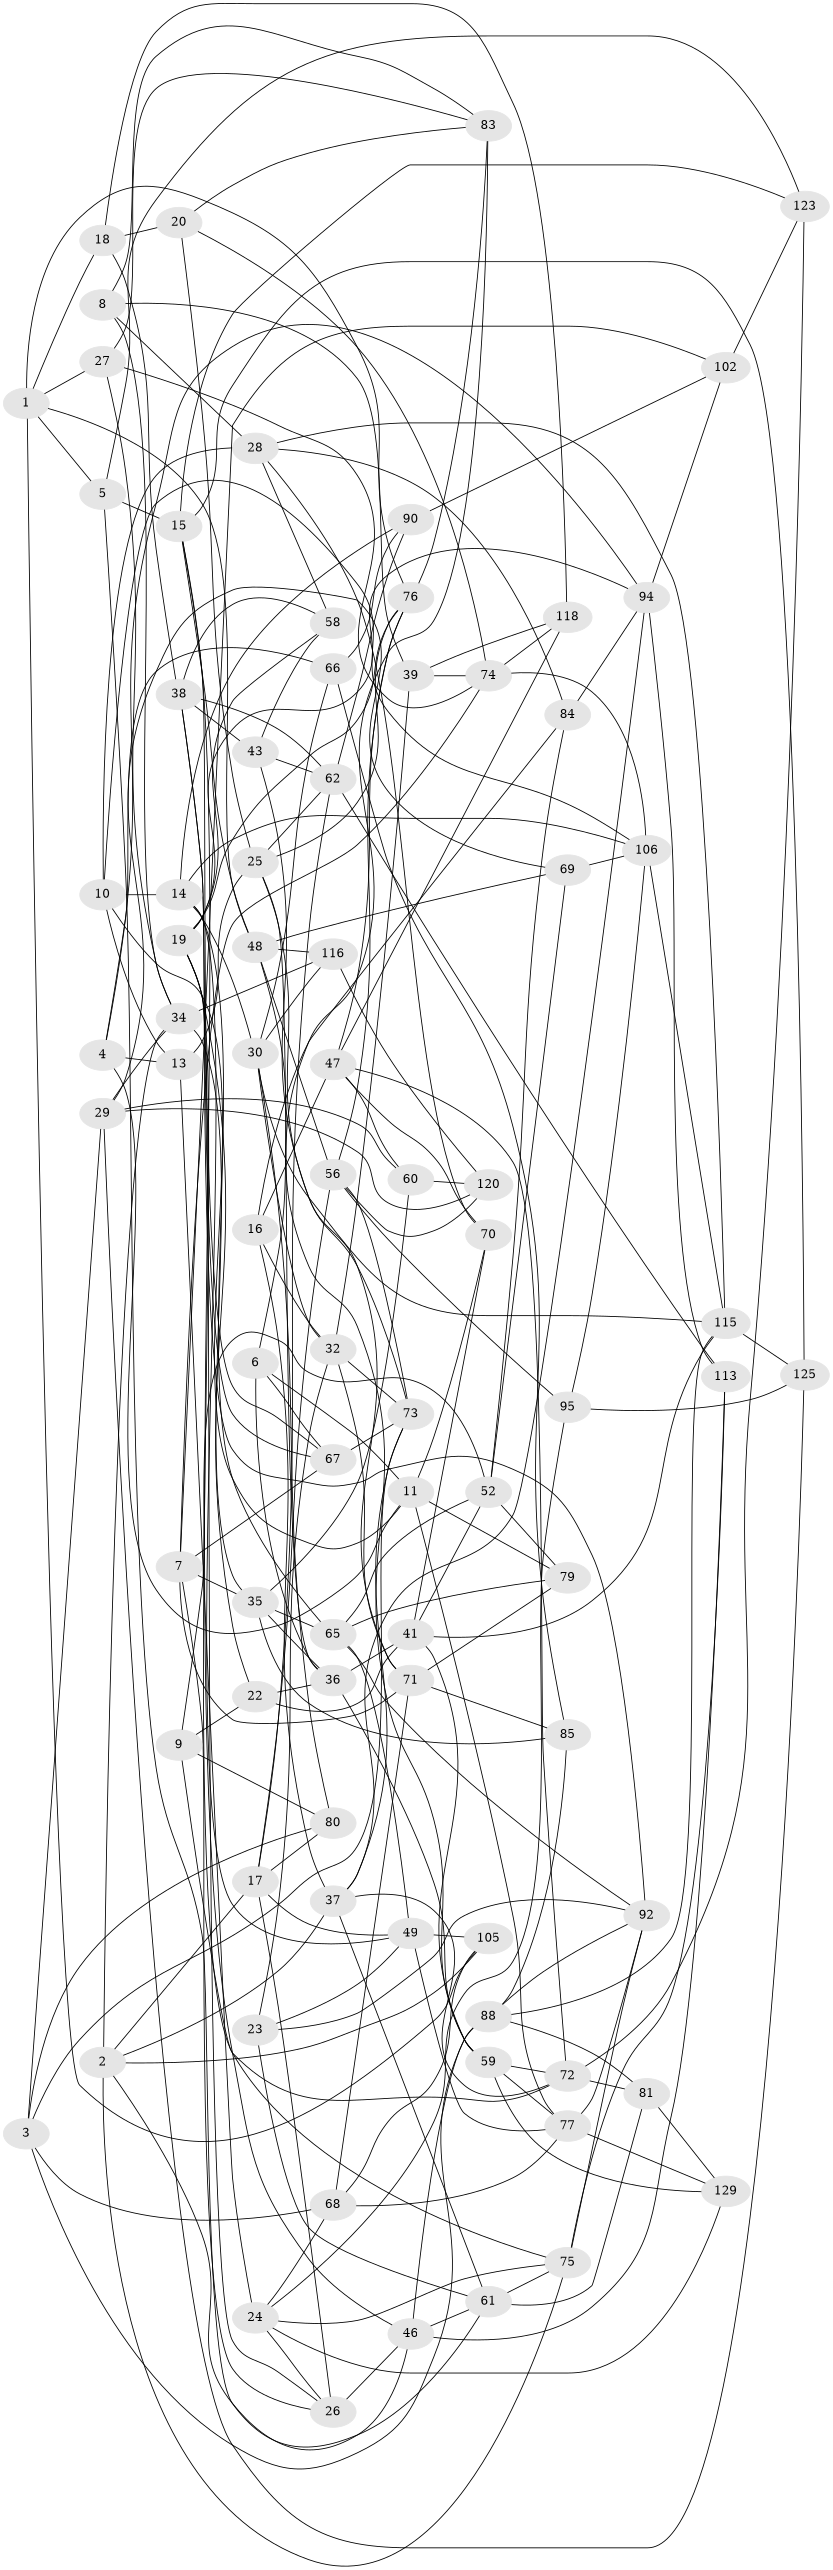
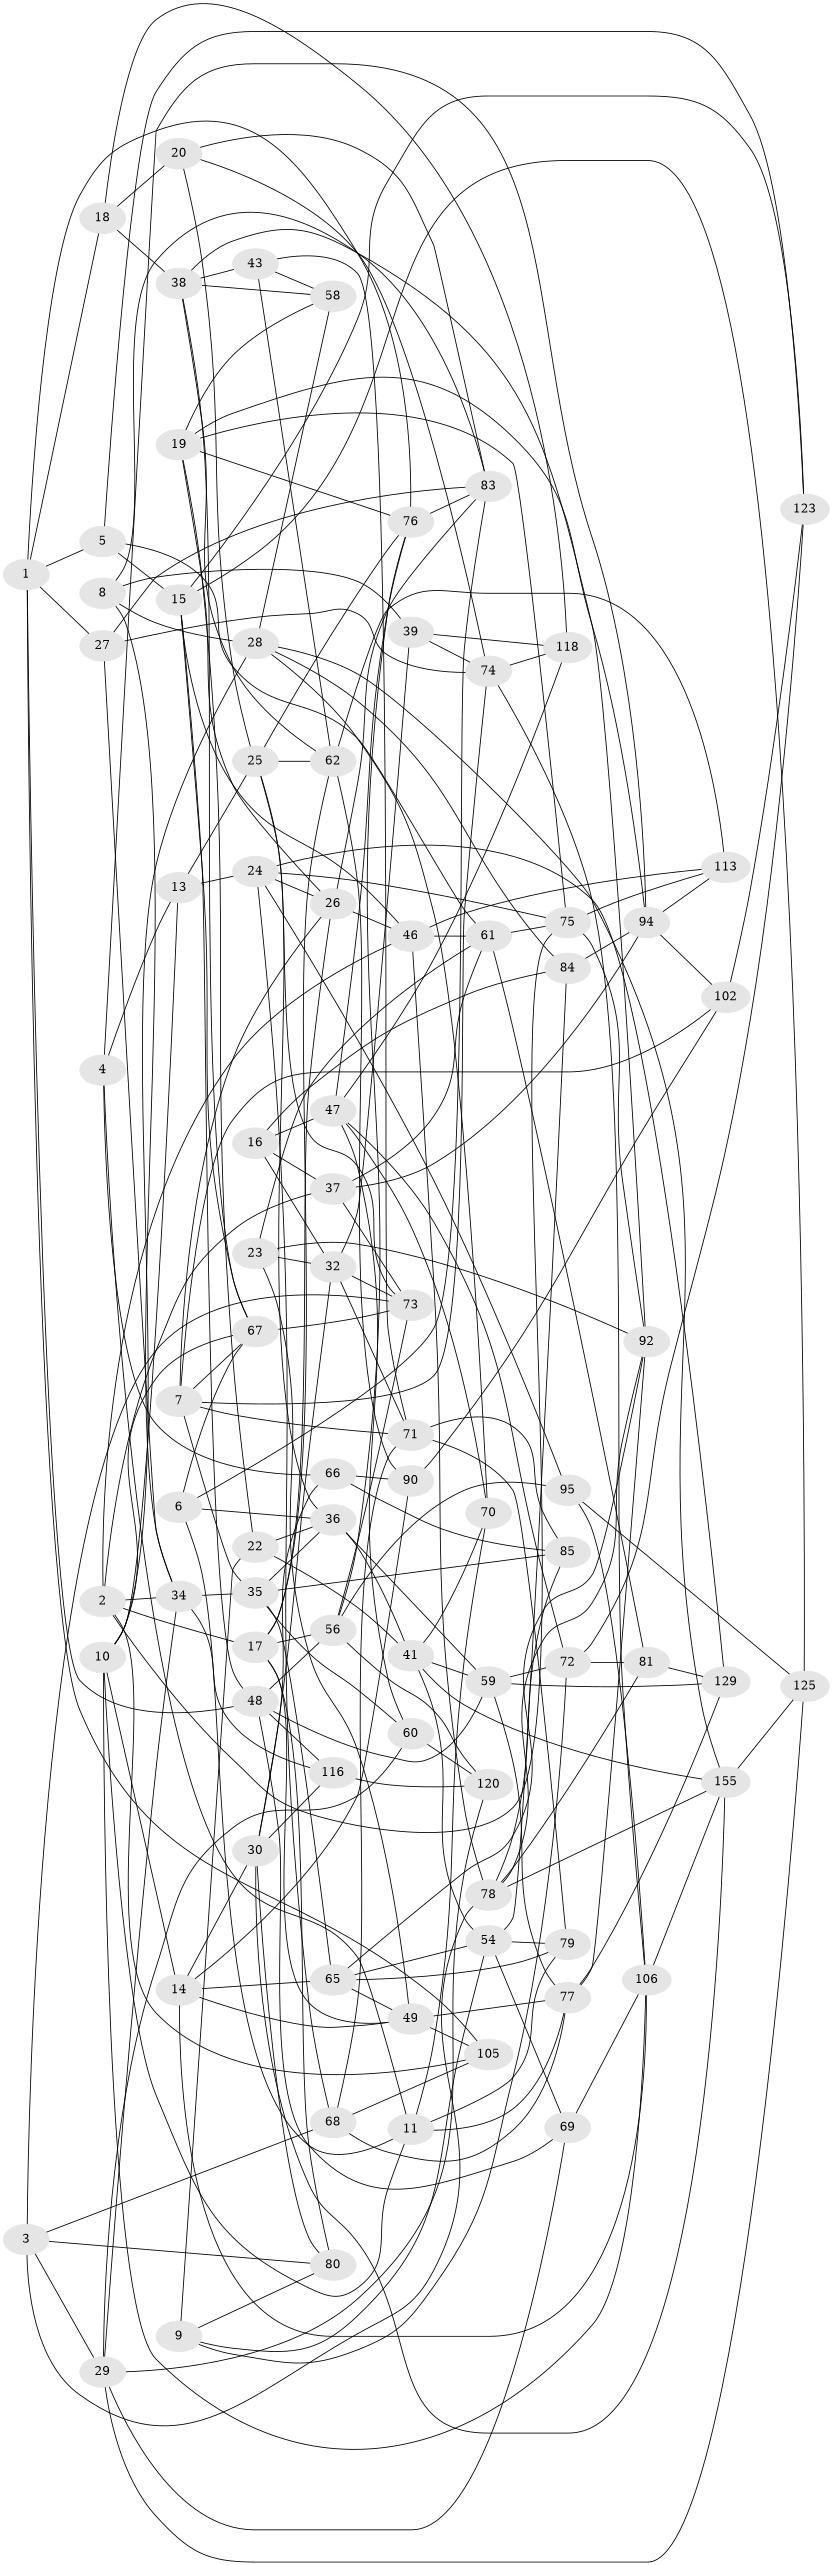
edge "83" -- "26": added
node "115": label "115" -> "155"
edge "67" -- "10": added
node "52": label "52" -> "54"
node "88": label "88" -> "78"
edge "37" -- "72": removed
